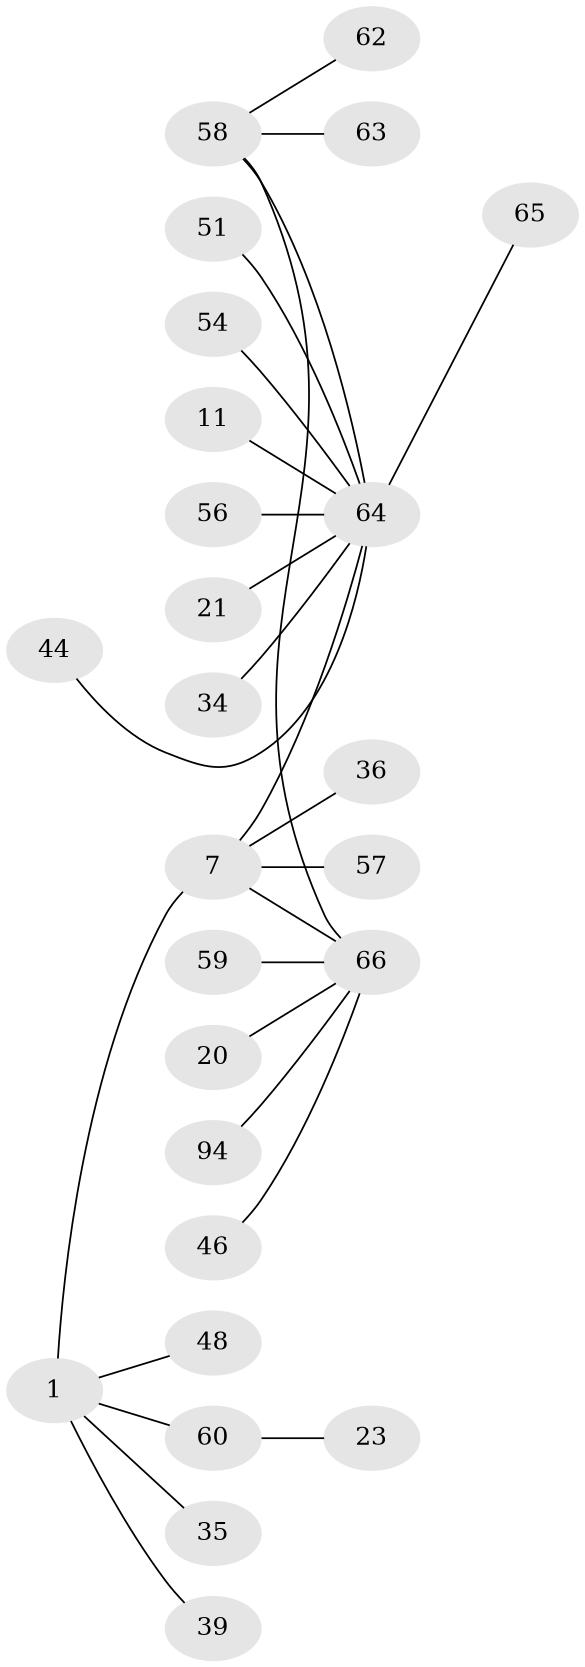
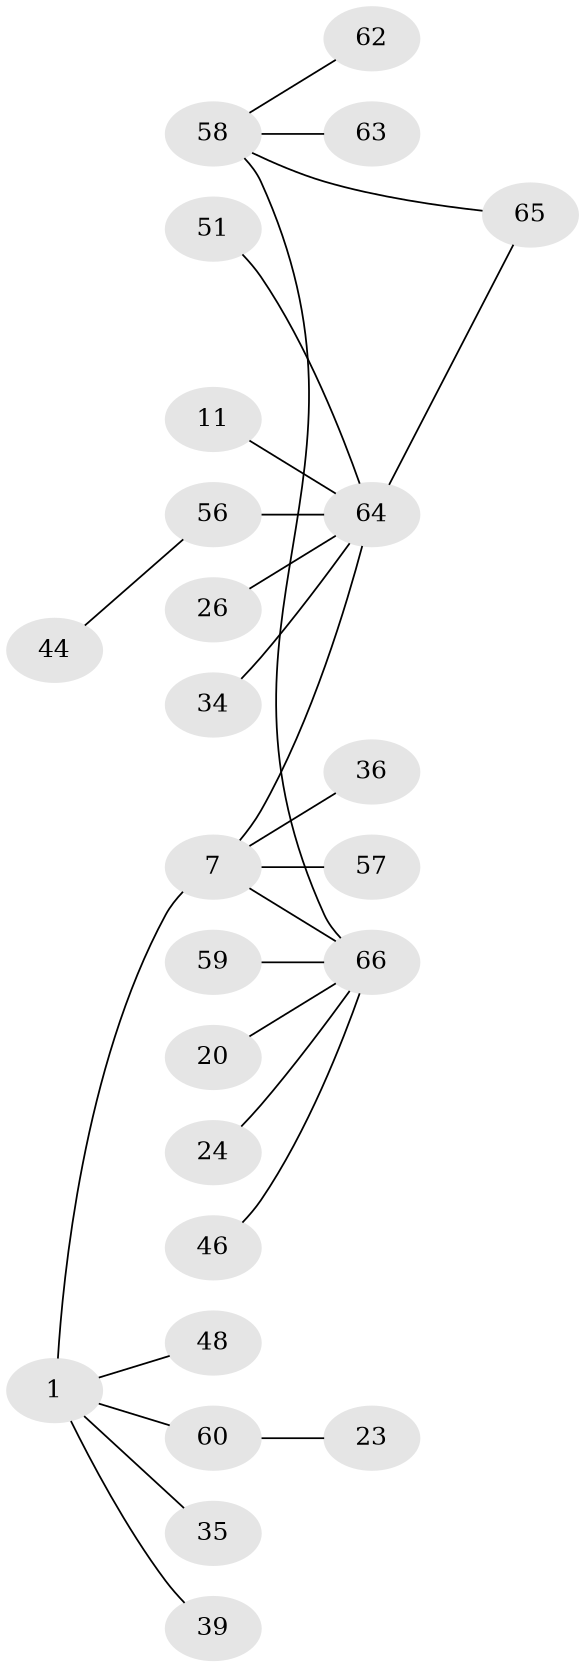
edge "58" -- "64": now "58" -- "65"
node "54": removed
node "21": label "21" -> "26"
edge "64" -- "44": now "56" -- "44"
node "94": label "94" -> "24"
